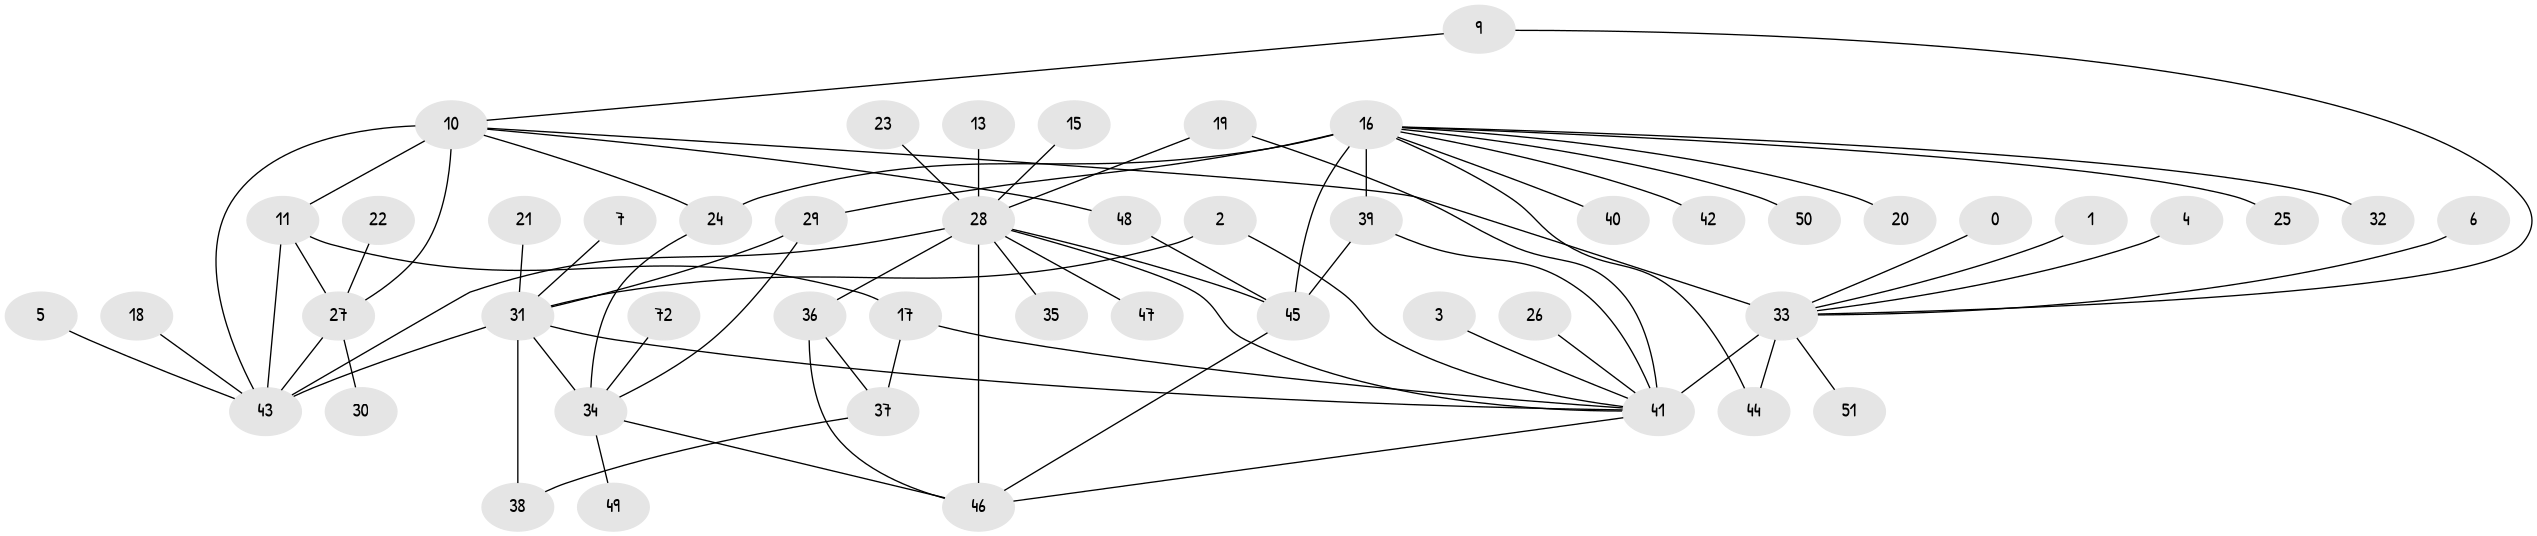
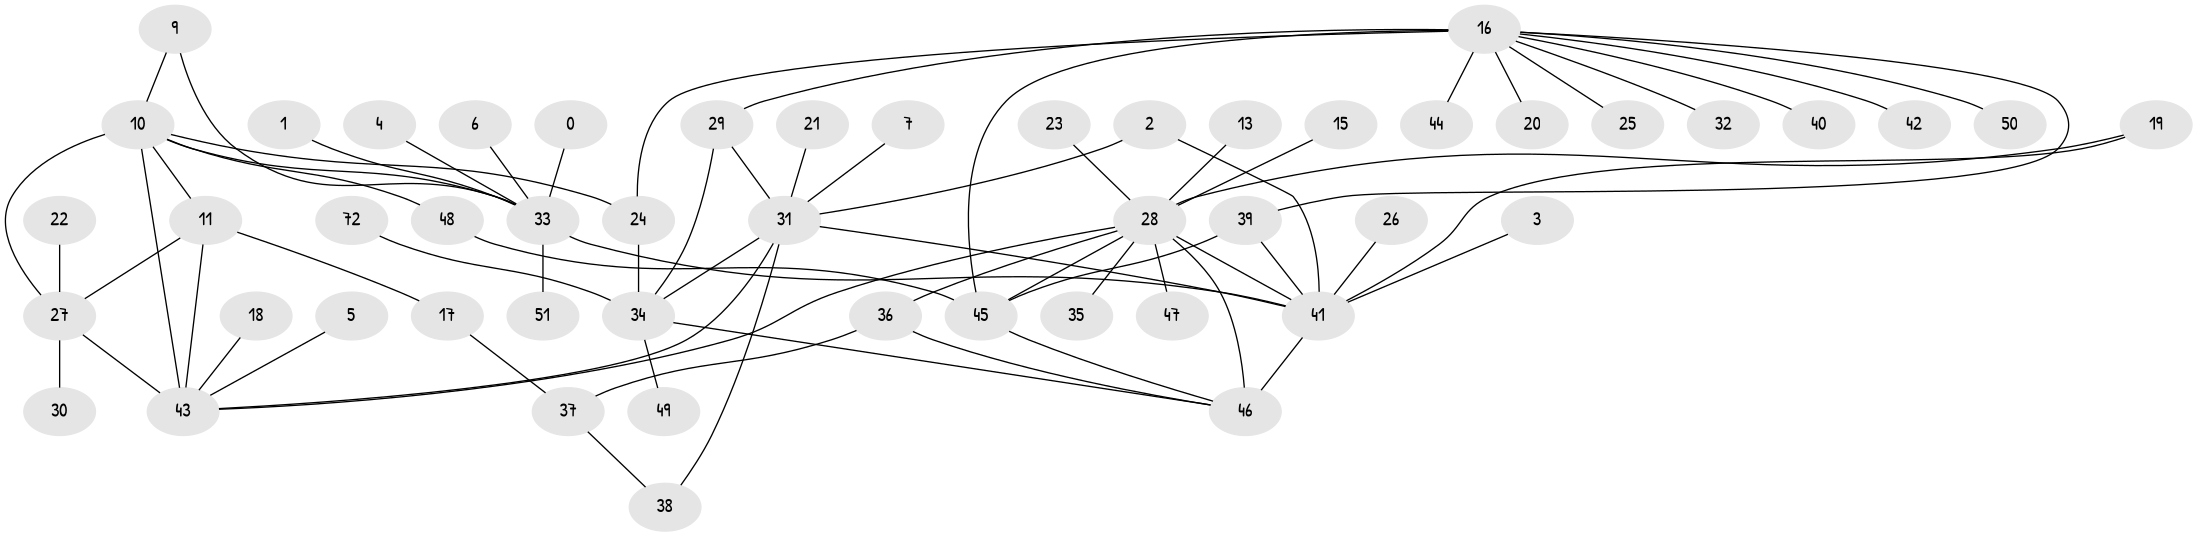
edge "33" -- "44": removed
edge "17" -- "41": removed
